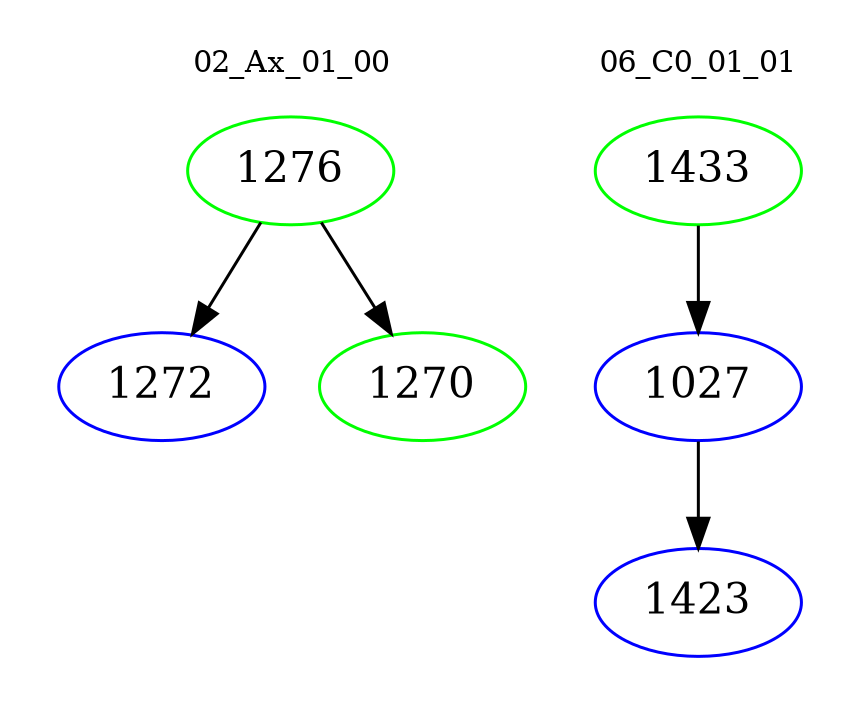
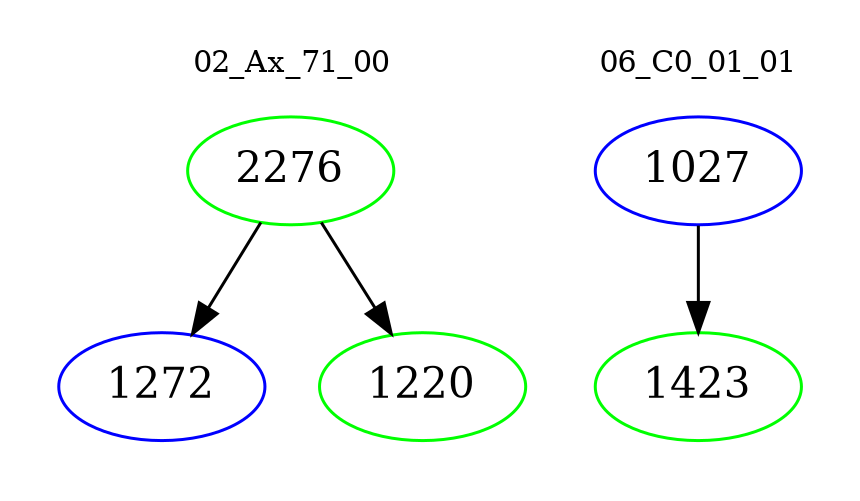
cluster "02_Ax_01_00": label "02_Ax_01_00" -> "02_Ax_71_00"
node "1276": label "1276" -> "2276"
node "1433": removed
node "1270": label "1270" -> "1220"
node "1423": color blue -> green
